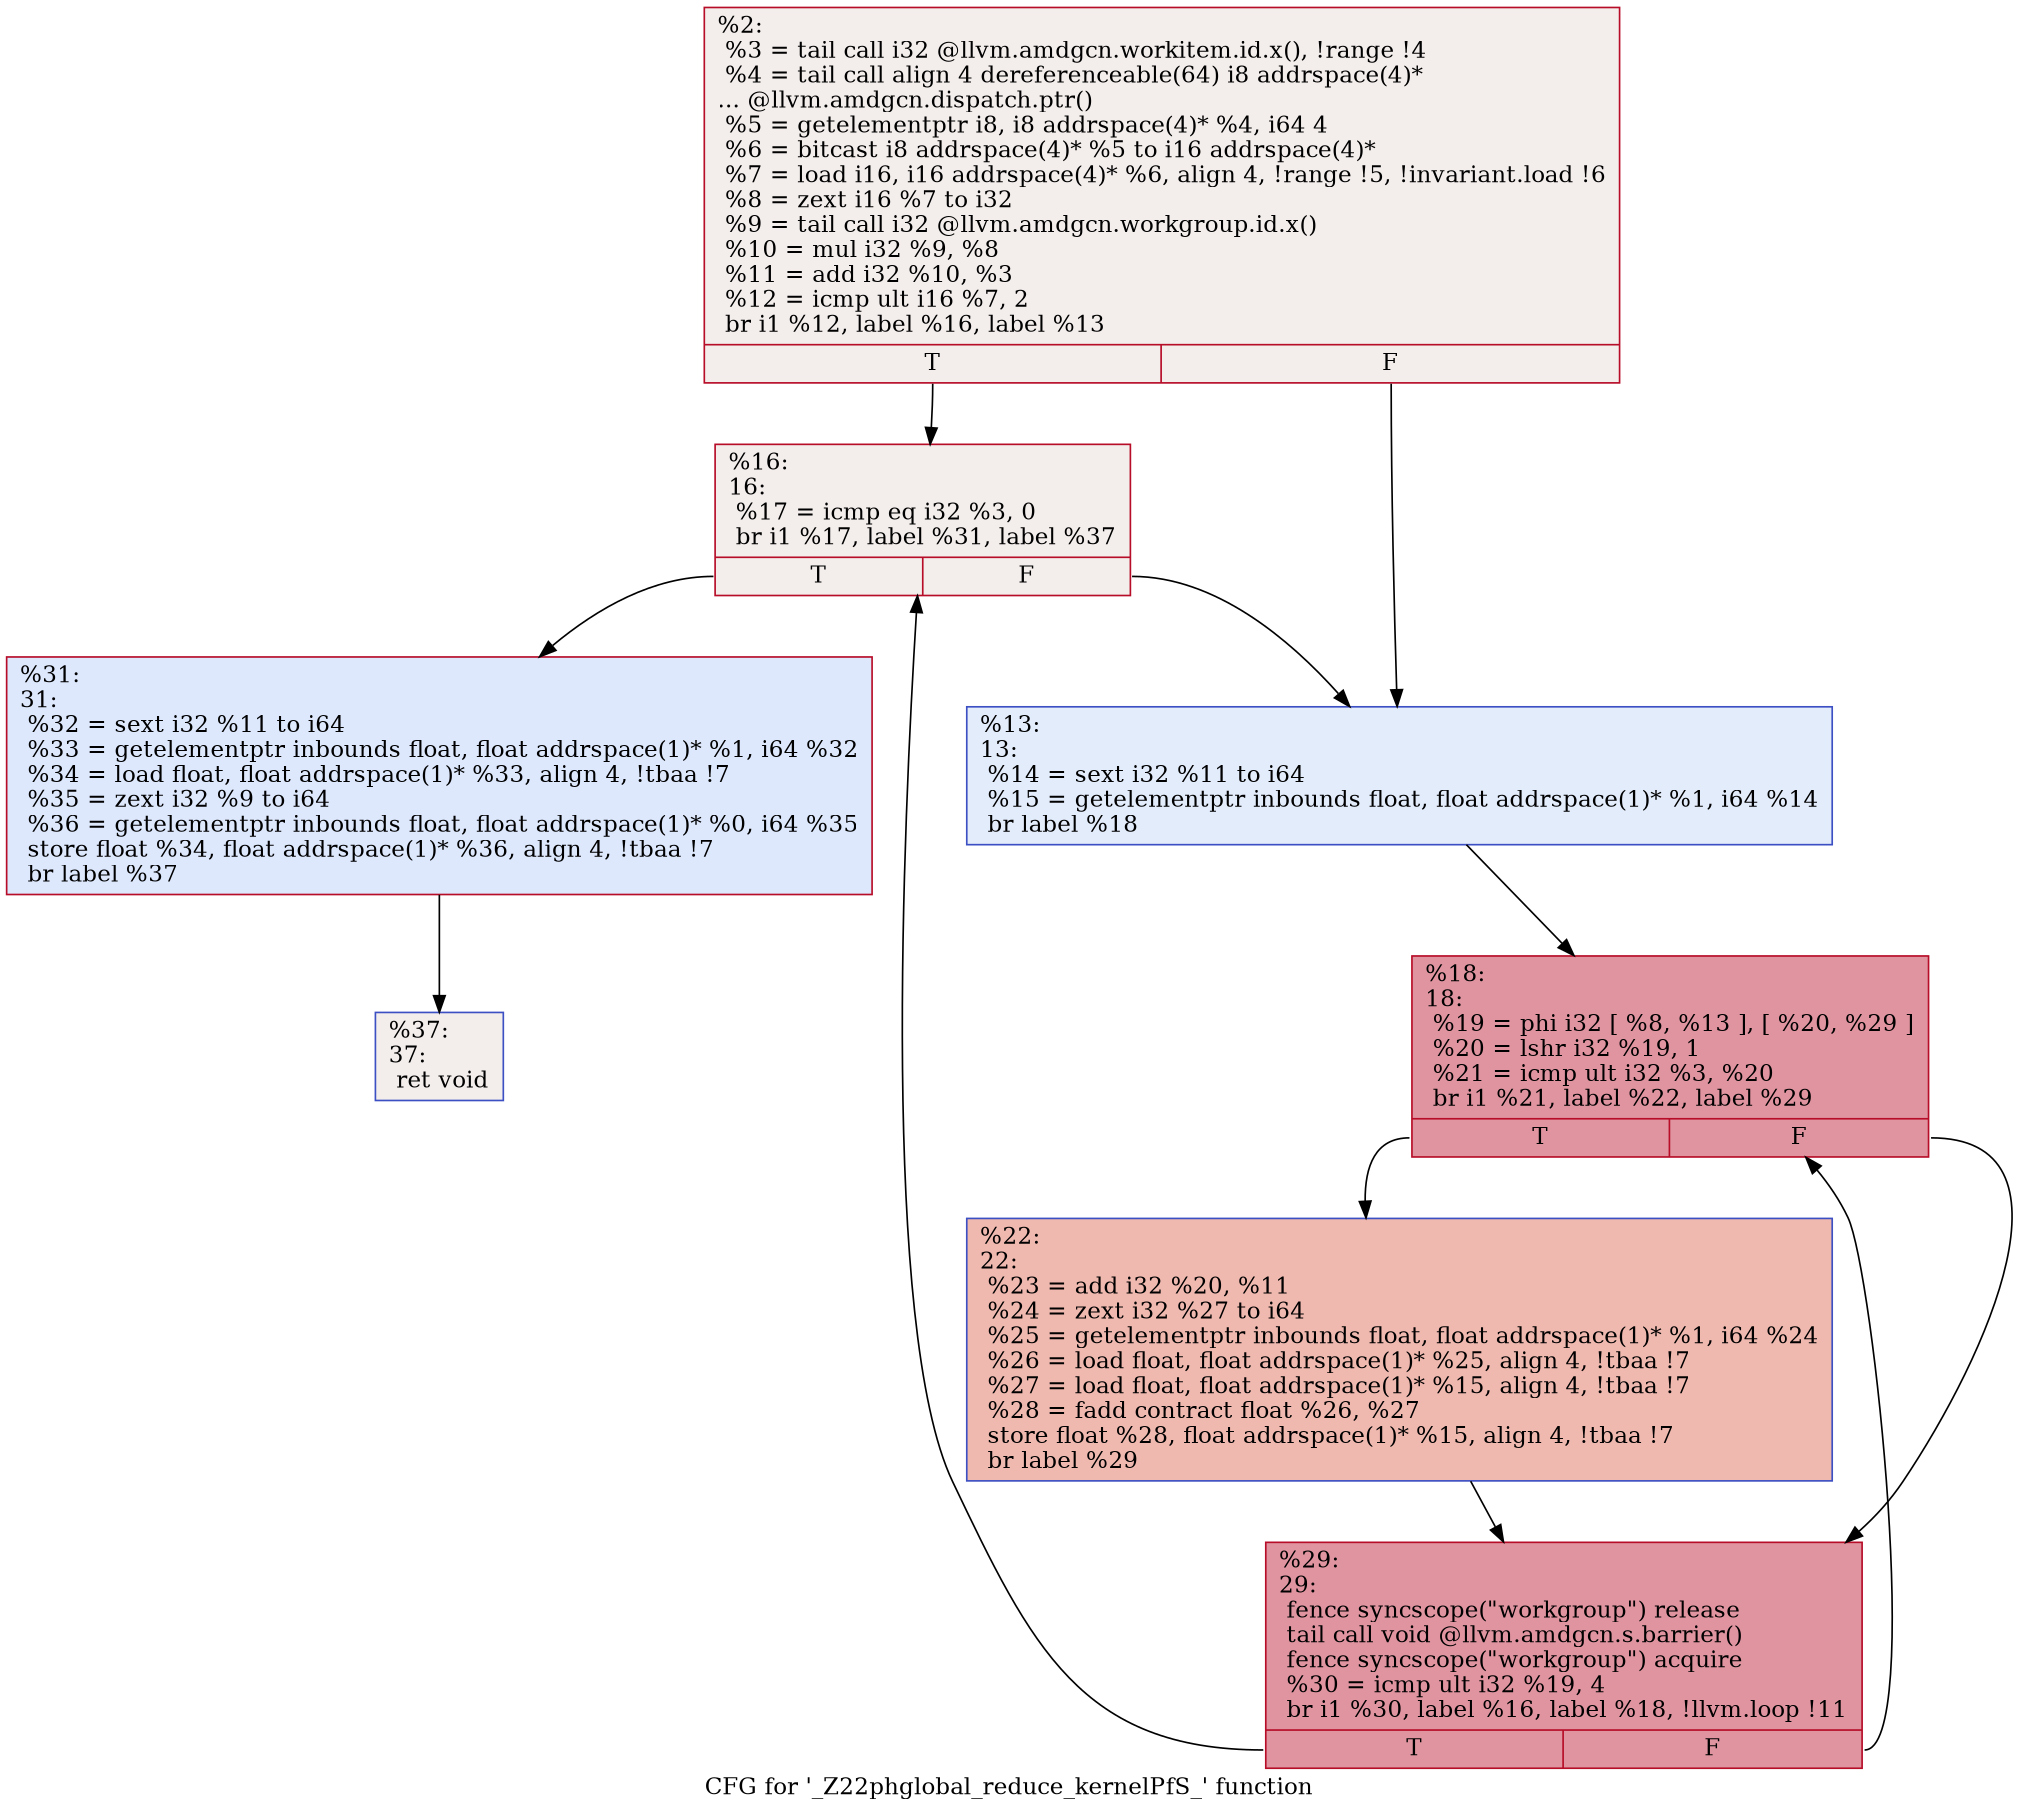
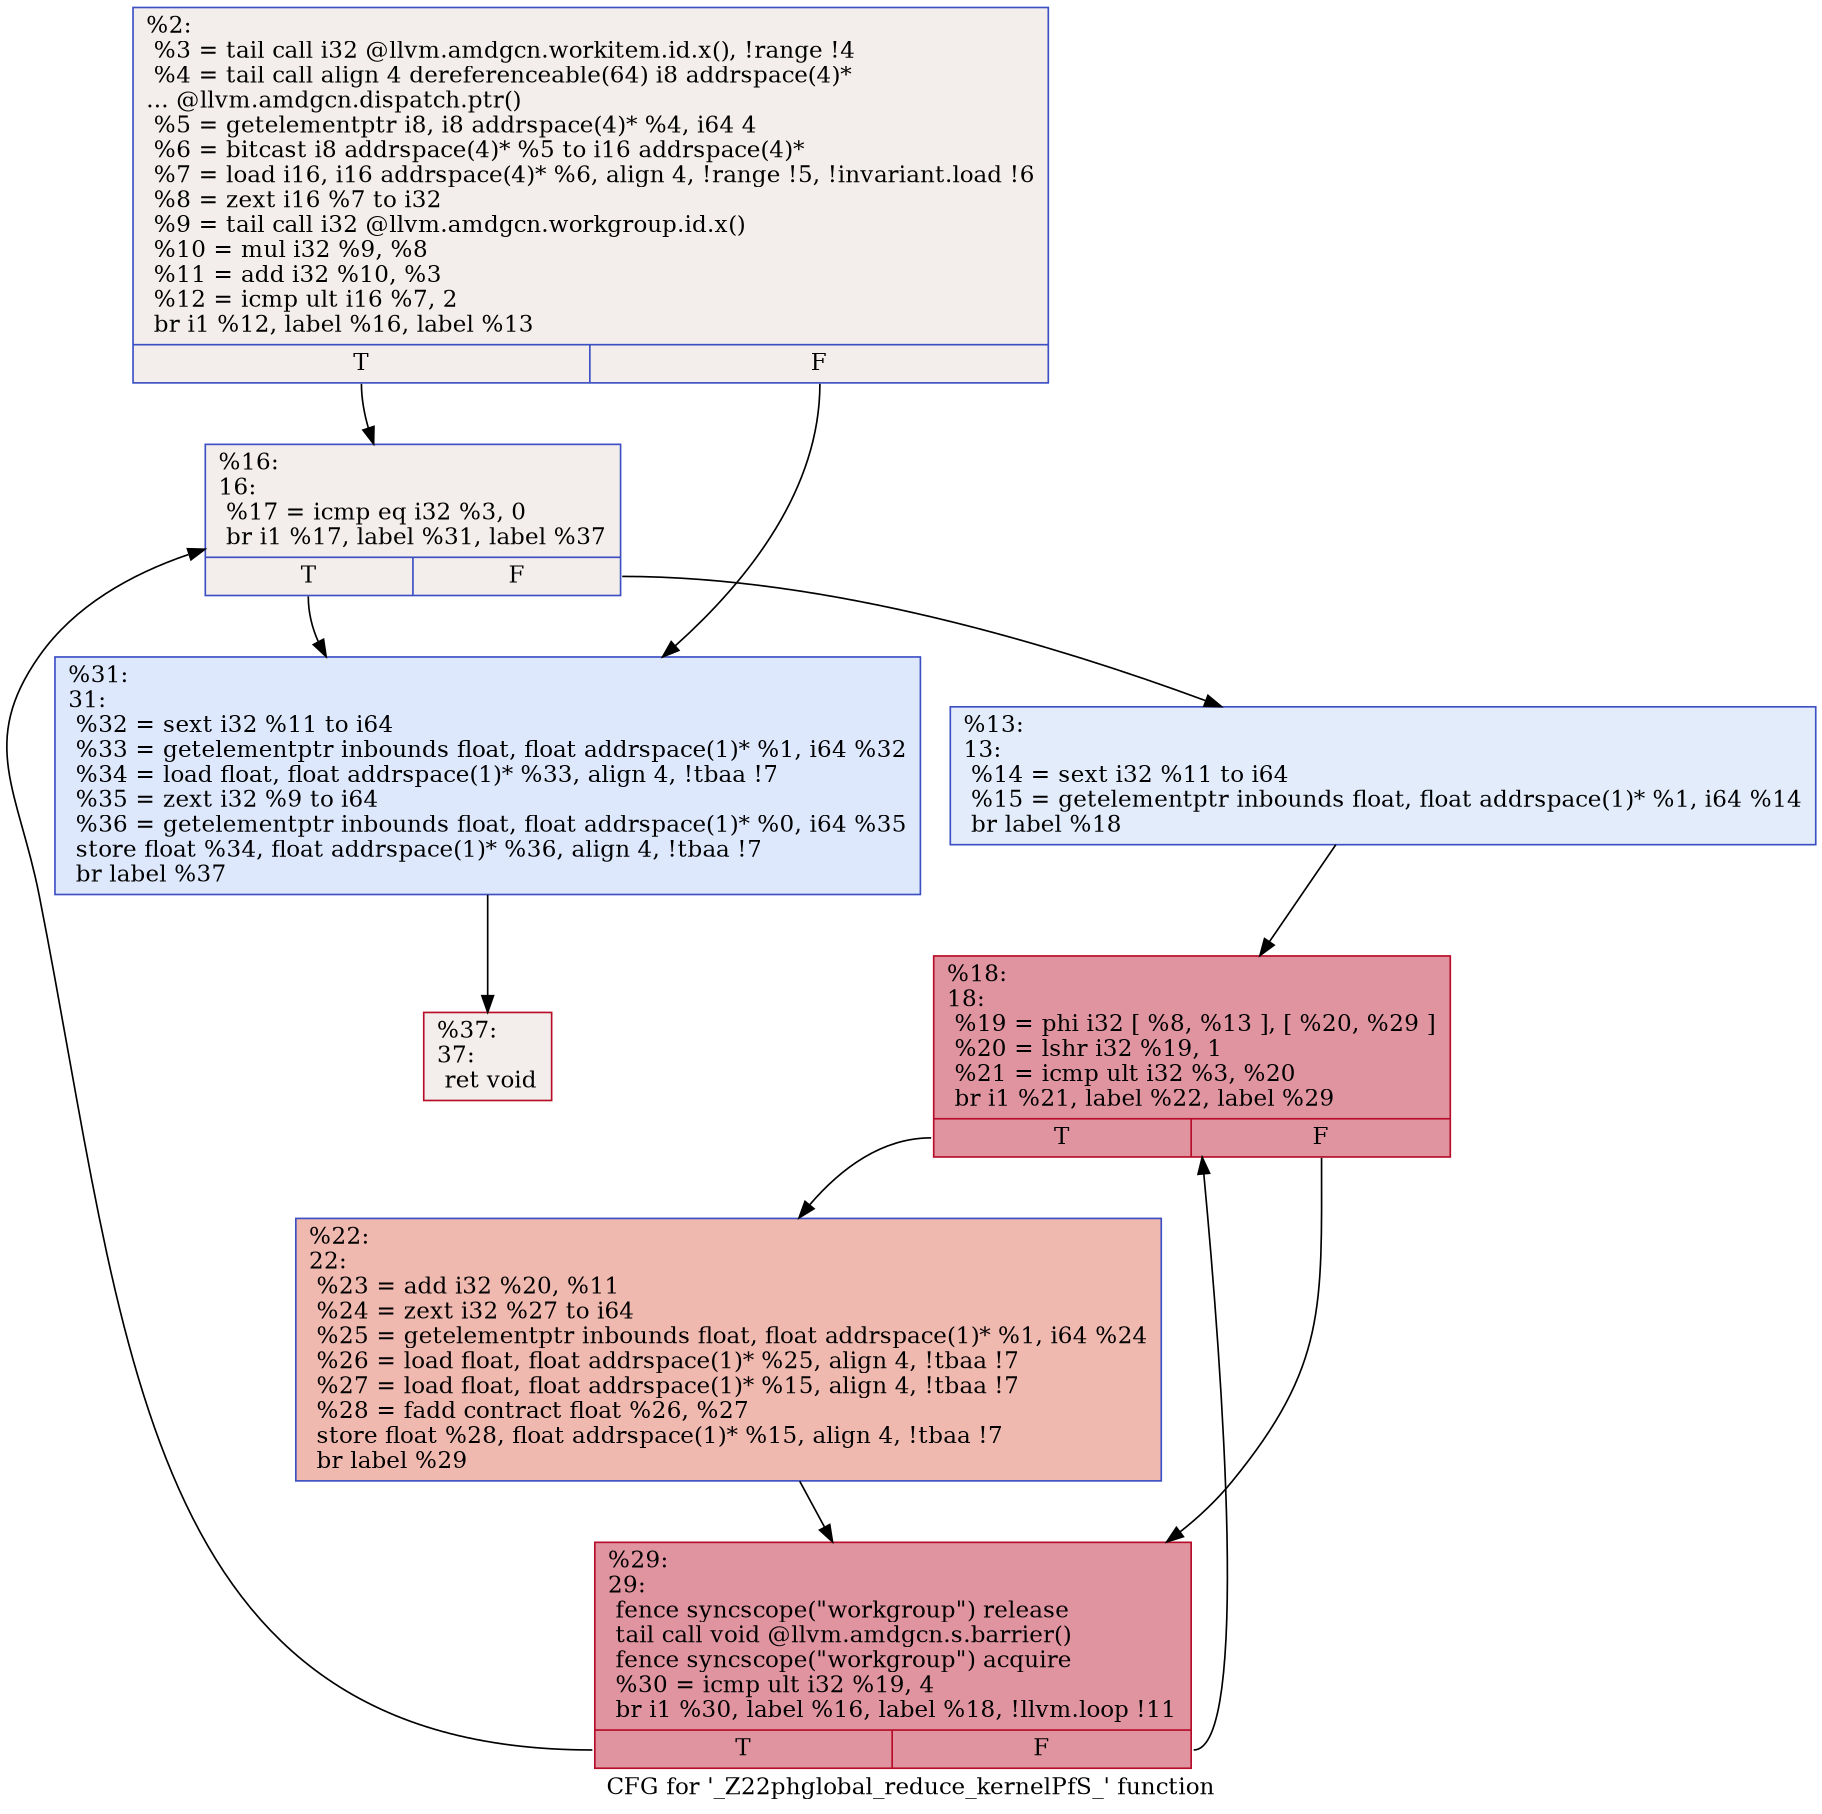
node "%2:": color #b70d28ff -> #3d50c3ff
node "%16:": color #b70d28ff -> #3d50c3ff
edge "%2:" -> "%13:": now "%2:" -> "%31:"
node "%31:": color #b70d28ff -> #3d50c3ff
node "%37:": color #3d50c3ff -> #b70d28ff
